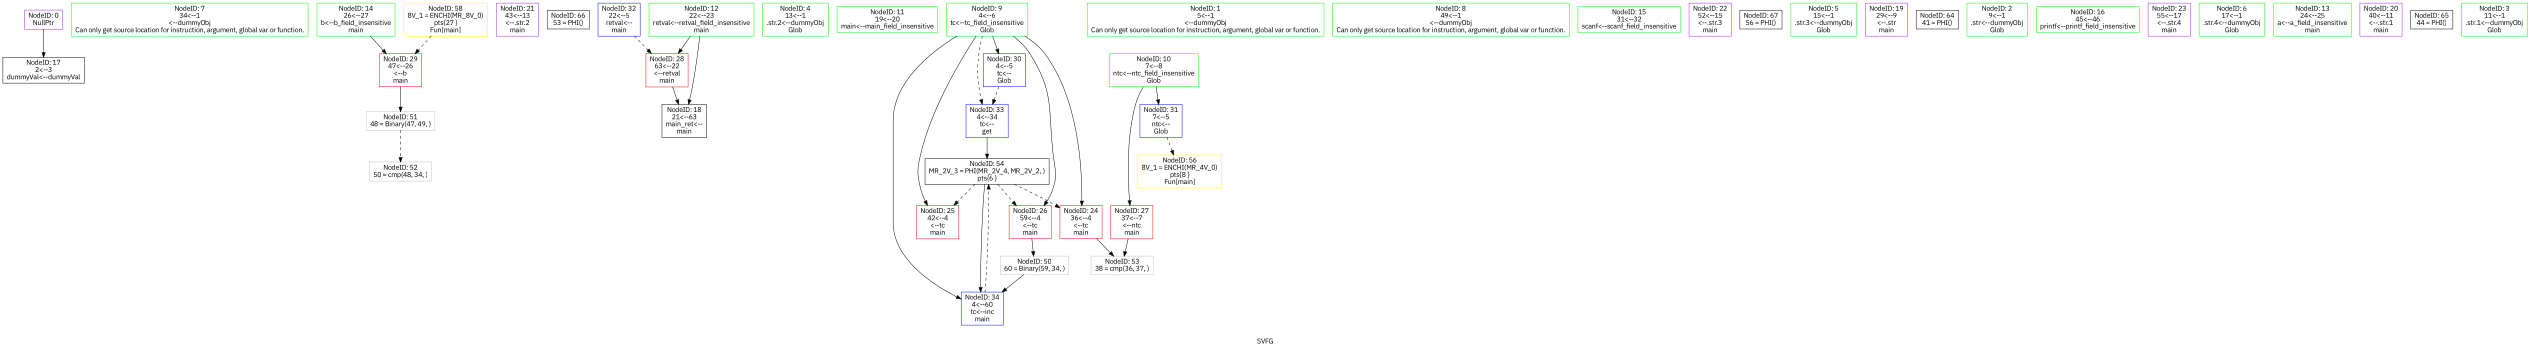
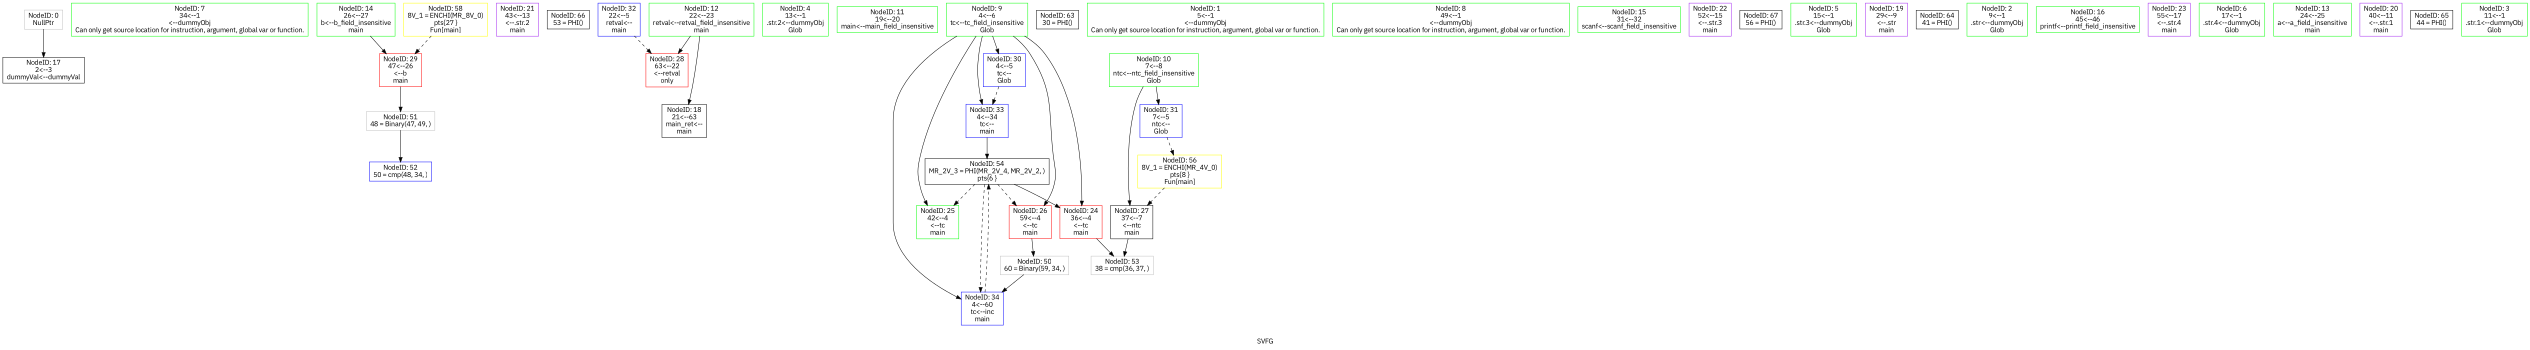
node "NodeID: 0": color purple -> grey
node "NodeID: 63": added
edge "NodeID: 9" -> "NodeID: 33": style dashed -> solid
node "NodeID: 28": text "main" -> "only"
edge "NodeID: 28" -> "NodeID: 18": removed
node "NodeID: 33": text "get" -> "main"
edge "NodeID: 51" -> "NodeID: 52": style dashed -> solid
node "NodeID: 52": color grey -> blue
edge "NodeID: 54" -> "NodeID: 24": style dashed -> solid
edge "NodeID: 56" -> "NodeID: 27": added
node "NodeID: 25": color red -> green
node "NodeID: 27": color red -> black
edge "NodeID: 54" -> "NodeID: 34": style solid -> dashed
